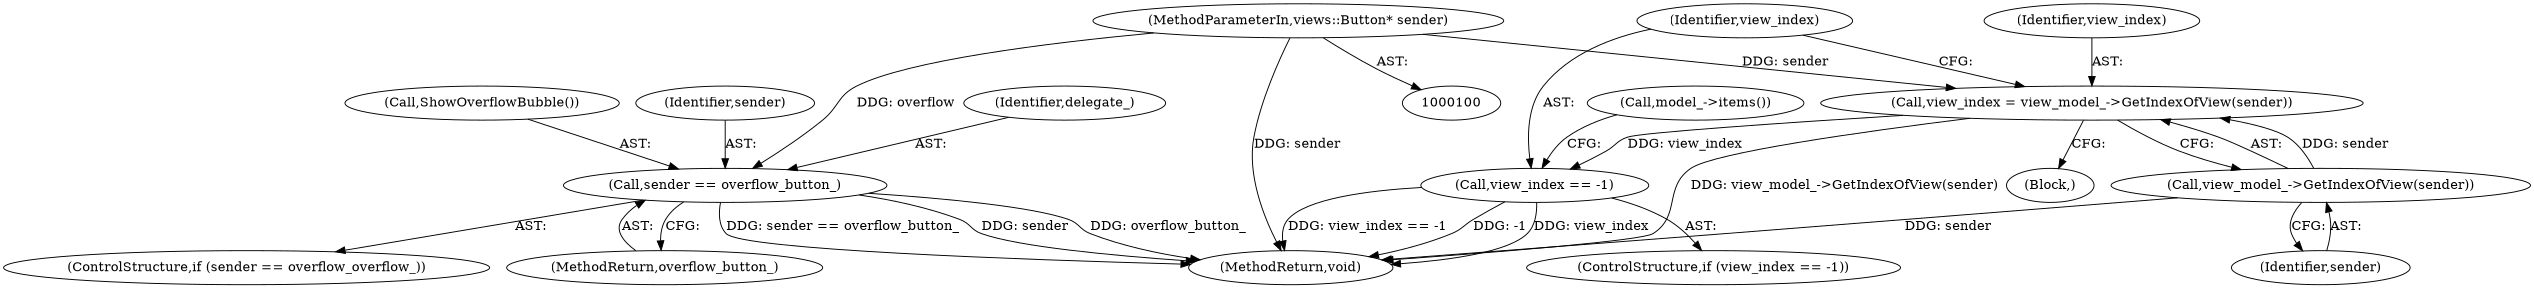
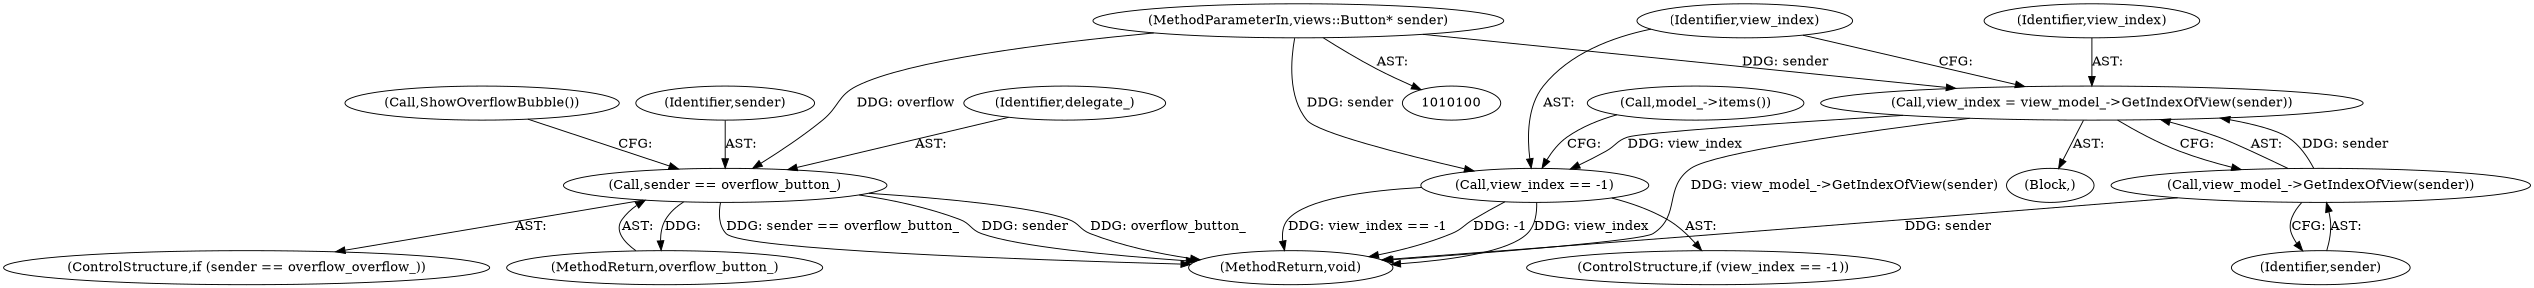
node "1000100": label "1000100" -> "1010100"
edge "(MethodParameterIn,views::Button* sender)" -> "(MethodReturn,void)": now "(MethodParameterIn,views::Button* sender)" -> "(Call,view_index == -1)"
edge "(Call,ShowOverflowBubble())" -> "(Call,sender == overflow_button_)": label "AST: " -> "CFG: "
edge "(Call,view_index = view_model_->GetIndexOfView(sender))" -> "(Block,)": label "CFG: " -> "AST: "
edge "(Call,sender == overflow_button_)" -> "(MethodReturn,overflow_button_)": label "CFG: " -> "DDG: "
